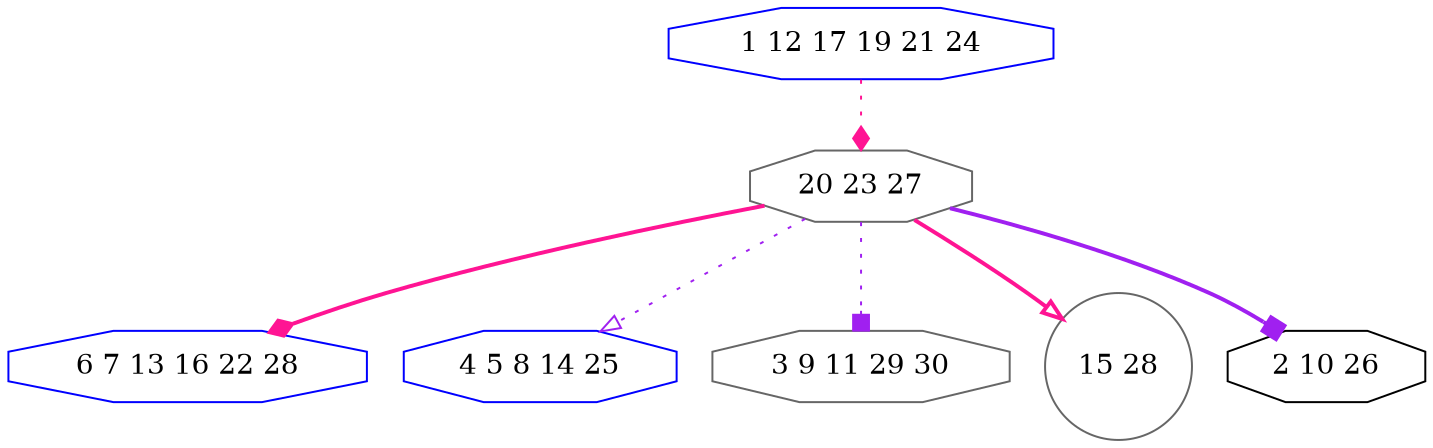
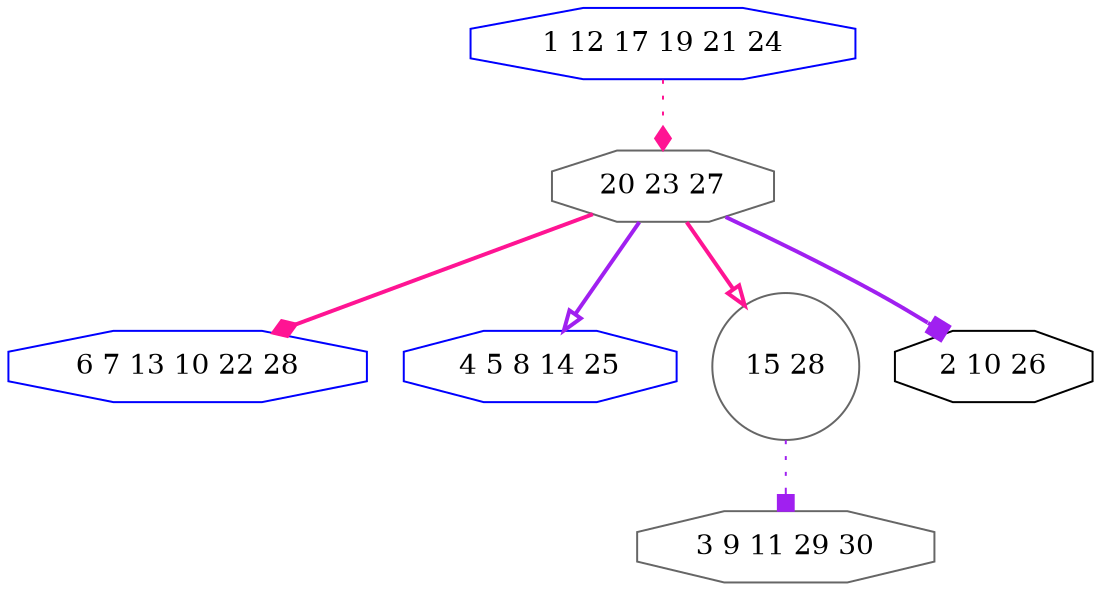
edge "20 23 27" -> "3 9 11 29 30": now "15 28" -> "3 9 11 29 30"
edge "20 23 27" -> "4 5 8 14 25": style dotted -> bold
node "6 7 13 16 22 28": label "6 7 13 16 22 28" -> "6 7 13 10 22 28"
